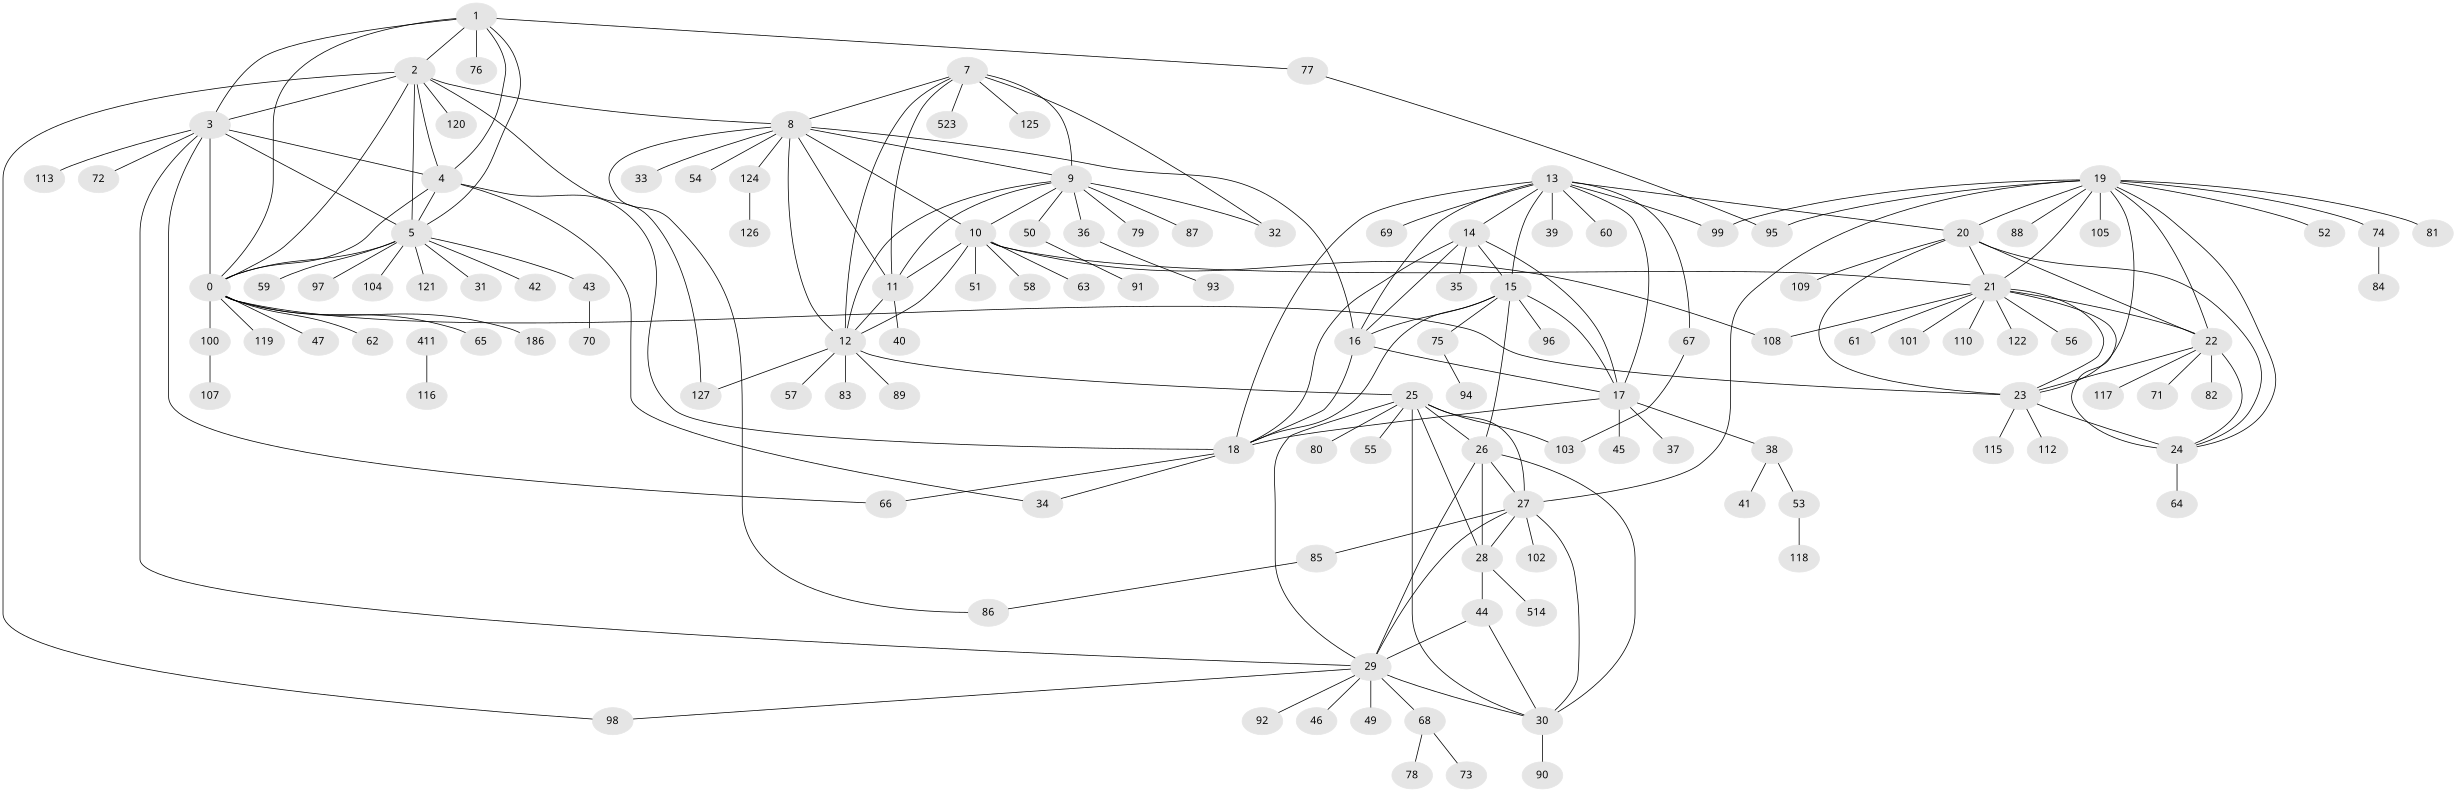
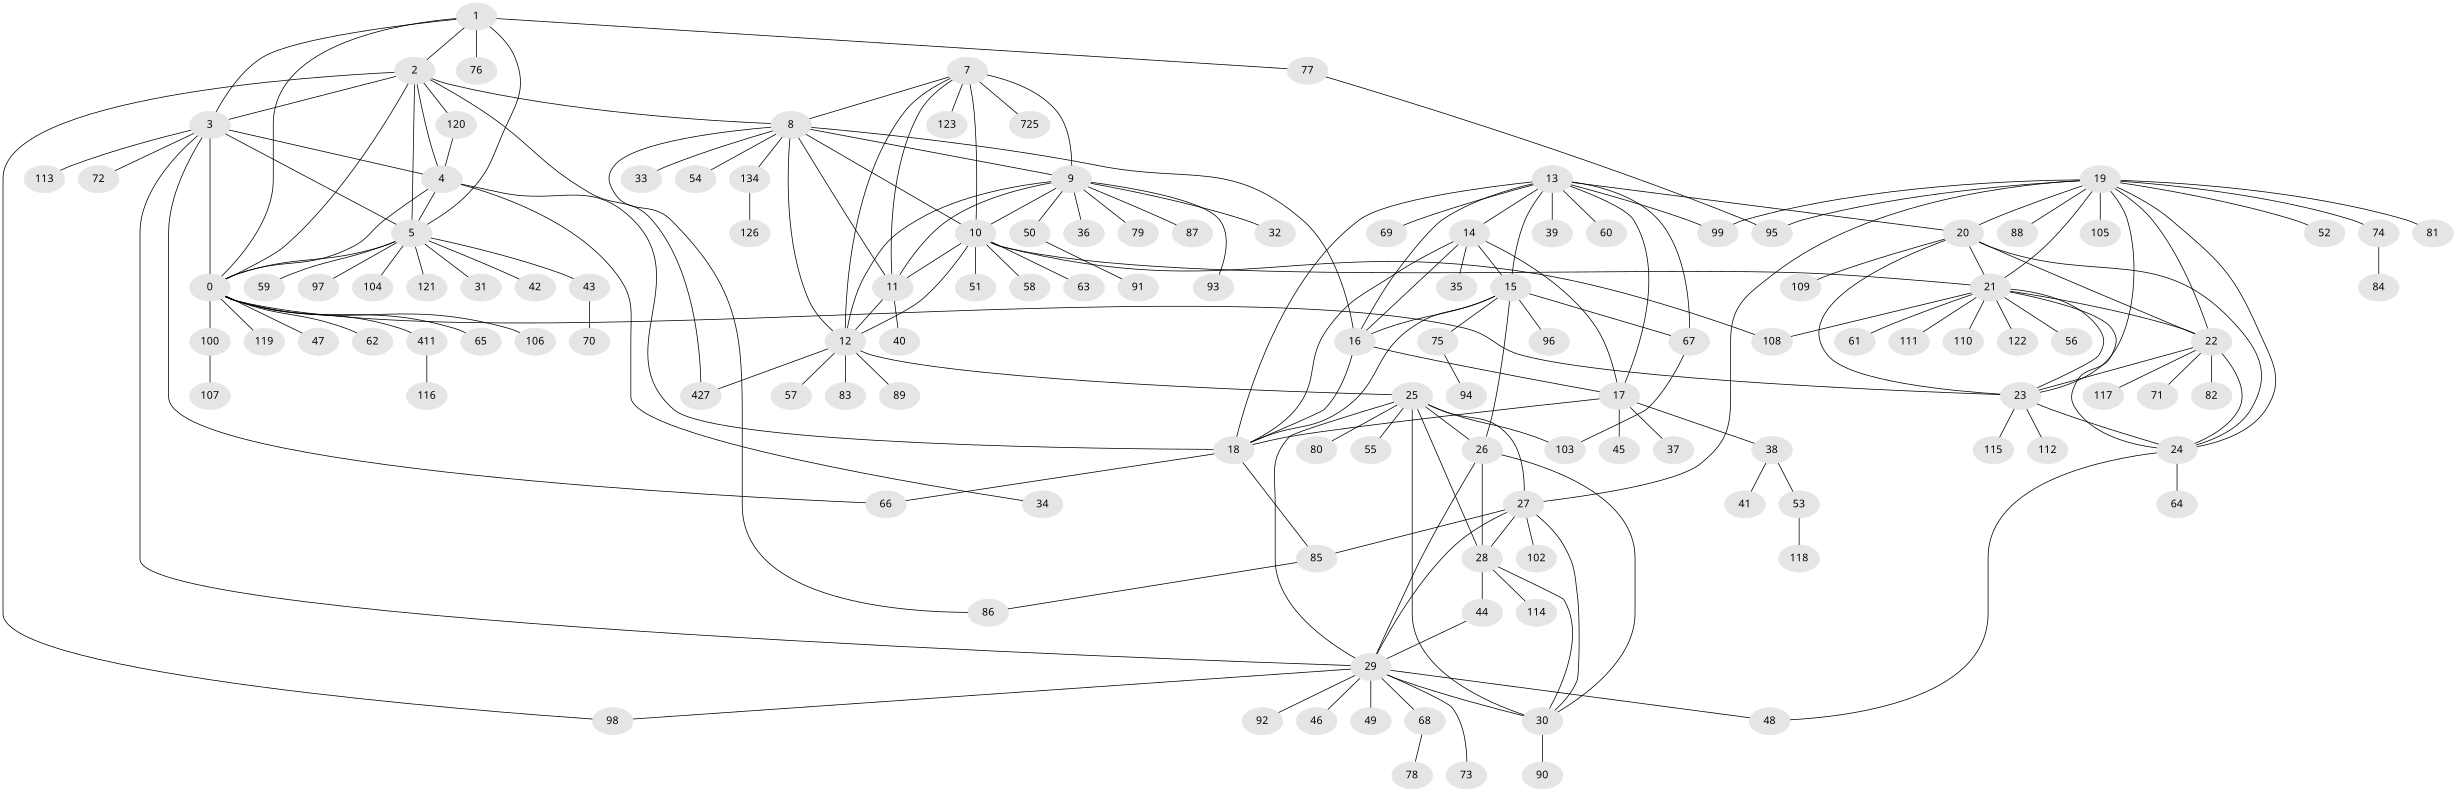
edge "1" -- "4": now "120" -- "4"
node "523": label "523" -> "123"
node "125": label "125" -> "725"
edge "7" -- "32": now "7" -- "10"
node "124": label "124" -> "134"
edge "36" -- "93": now "9" -- "93"
edge "0" -- "411": added
edge "15" -- "17": now "15" -- "67"
node "186": label "186" -> "106"
node "101": label "101" -> "111"
node "127": label "127" -> "427"
edge "18" -- "34": now "18" -- "85"
edge "26" -- "27": removed
node "514": label "514" -> "114"
edge "44" -- "30": now "28" -- "30"
node "48": added
edge "68" -- "73": now "29" -- "73"
